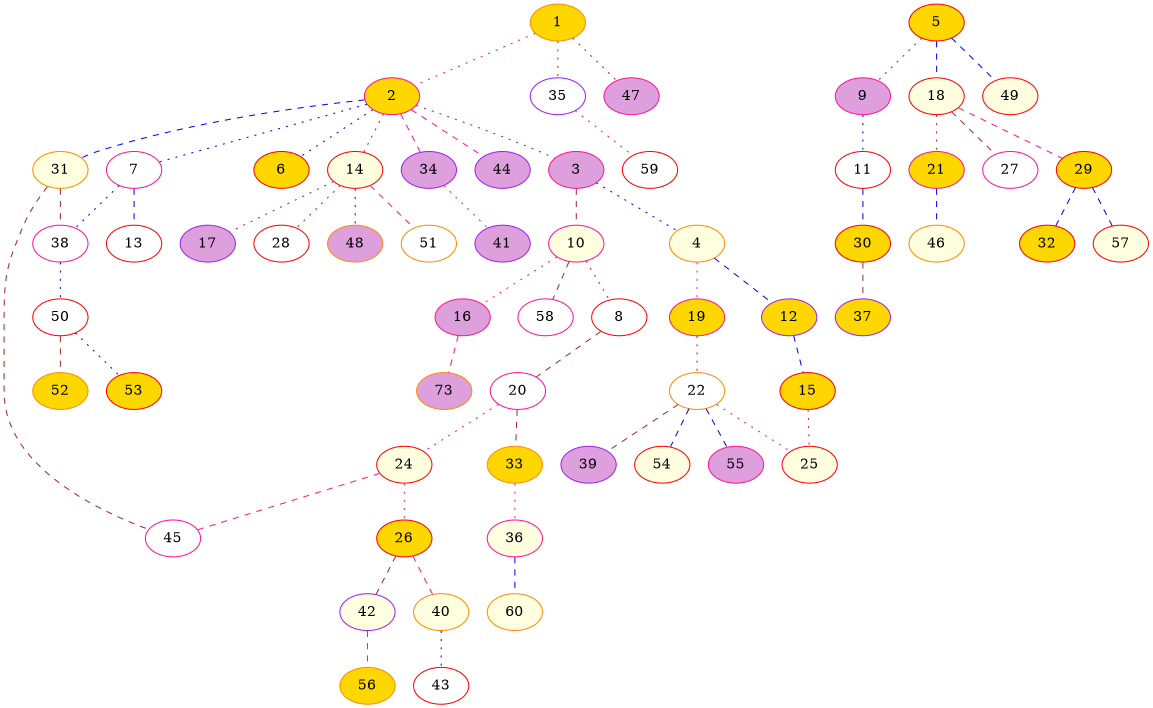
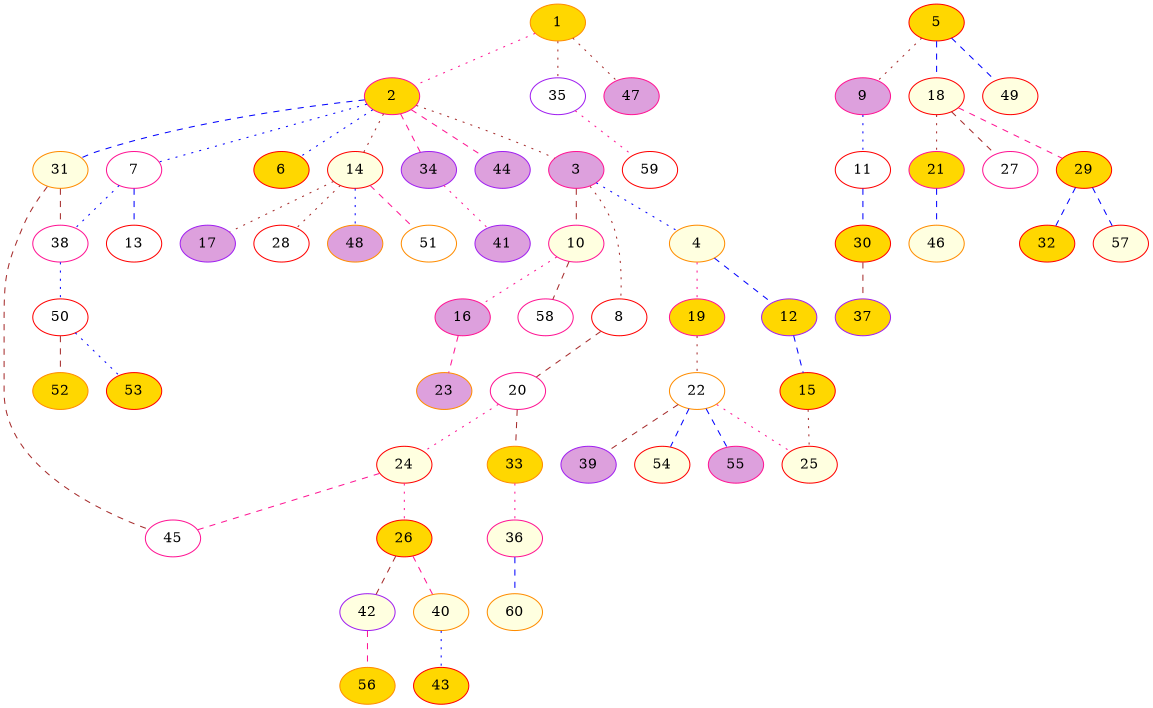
edge "10" -- "8": now "3" -- "8"
node "73": label "73" -> "23"
node "43": fillcolor white -> gold
